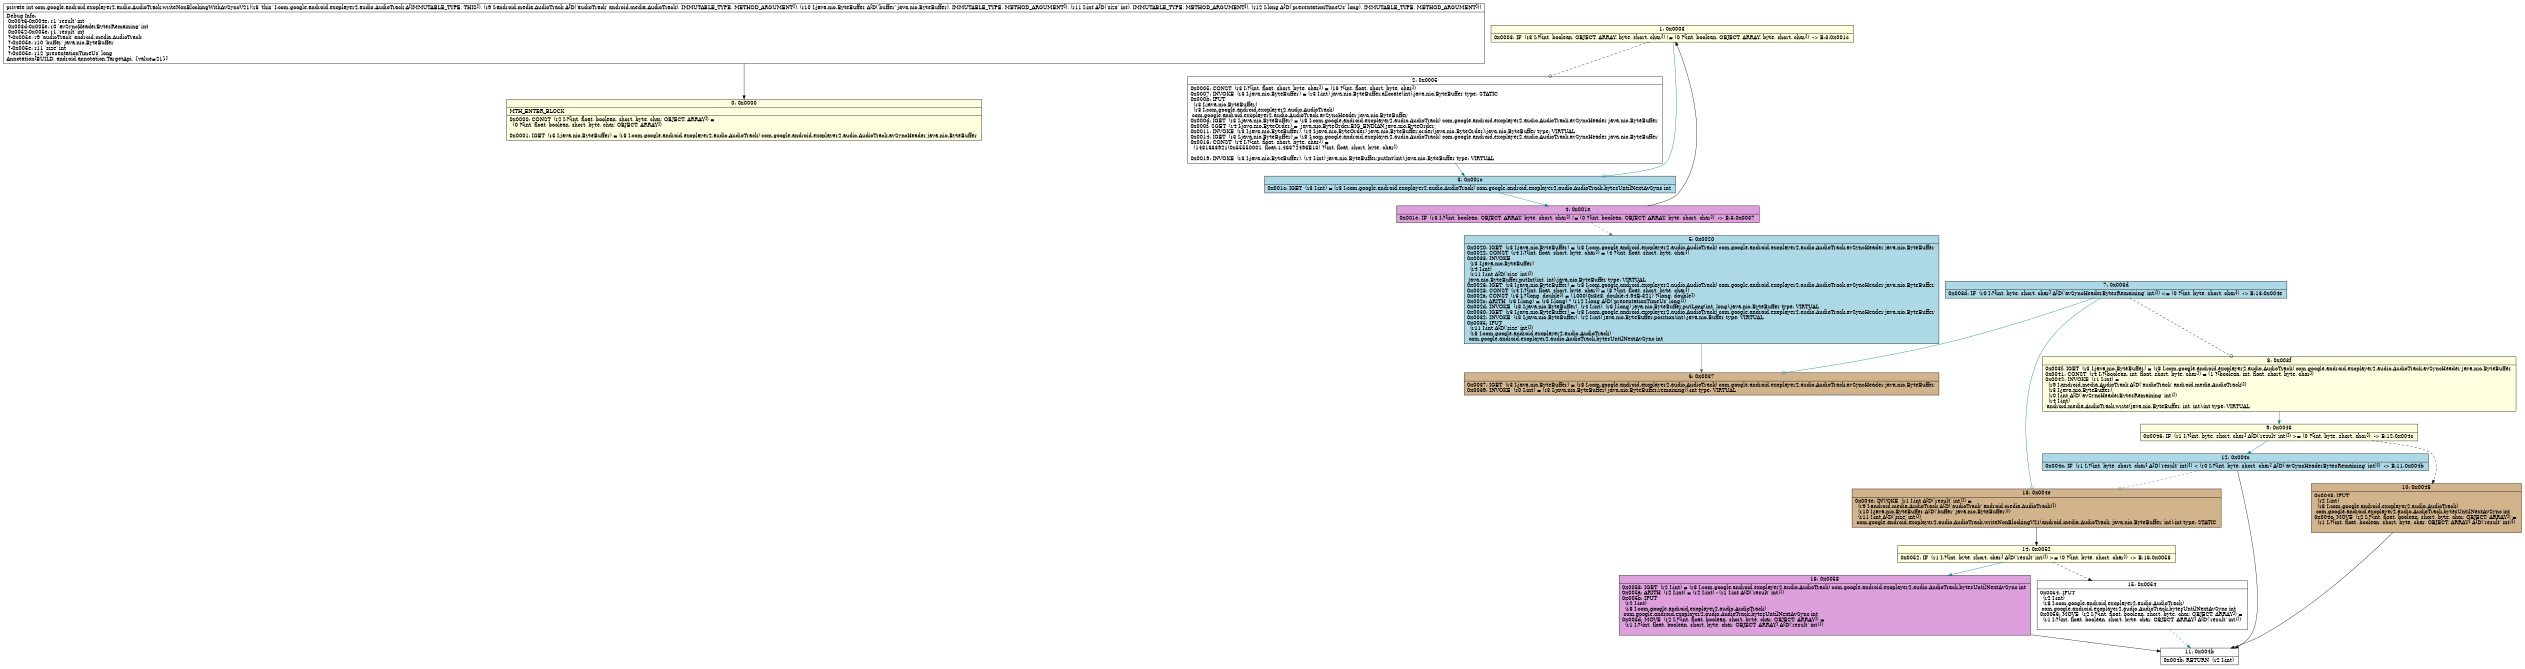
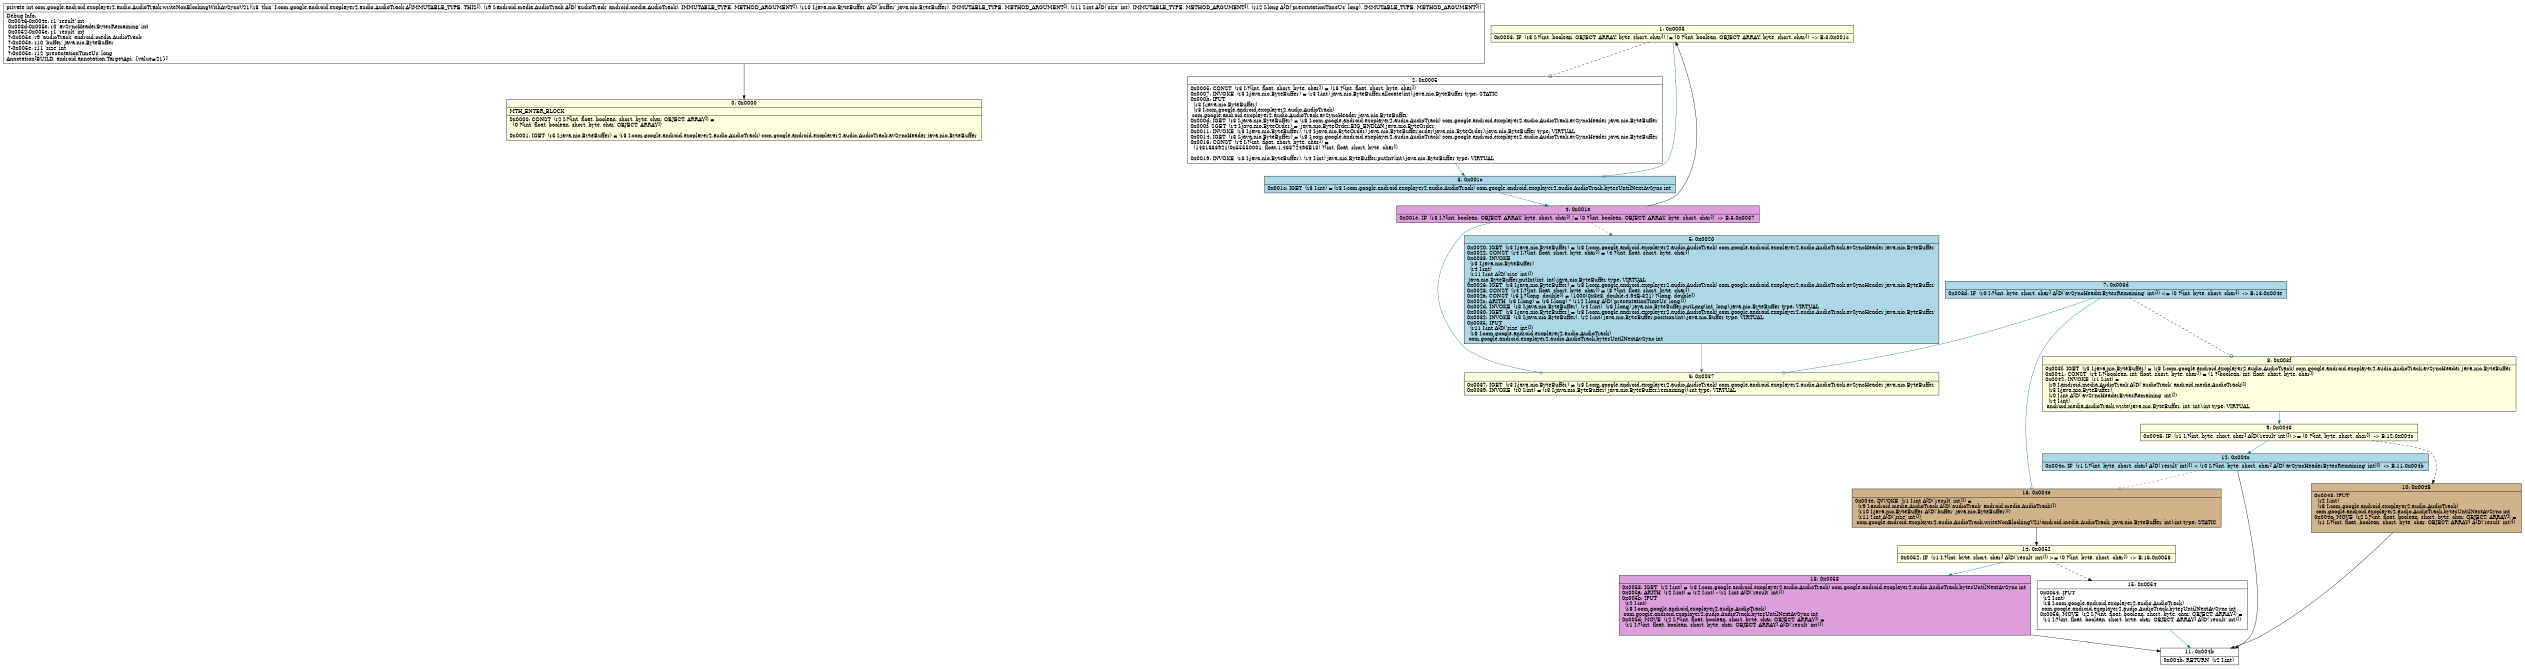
edge "4: 0x001e" -> "6: 0x0037": added
node "6: 0x0037": fillcolor tan -> lightyellow
edge "15: 0x0054" -> "11: 0x004b": style dashed -> solid
